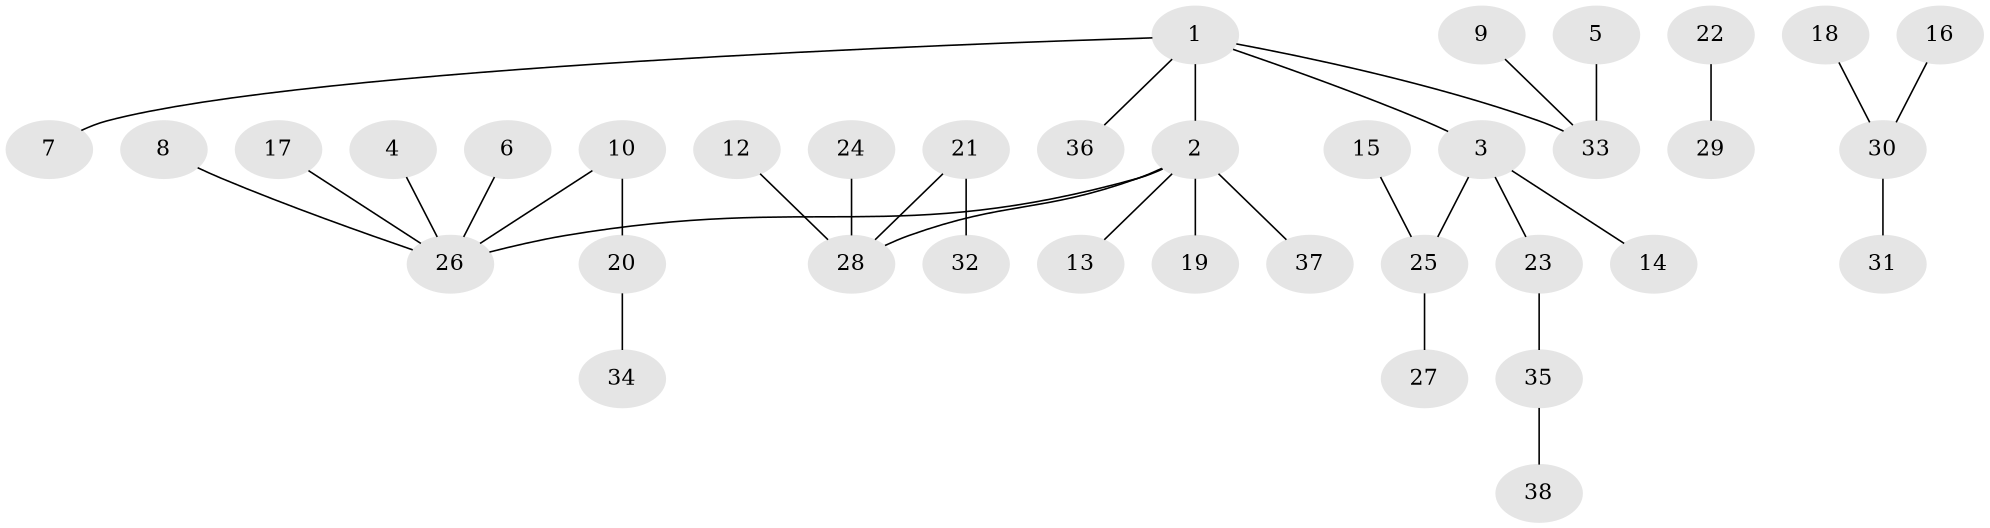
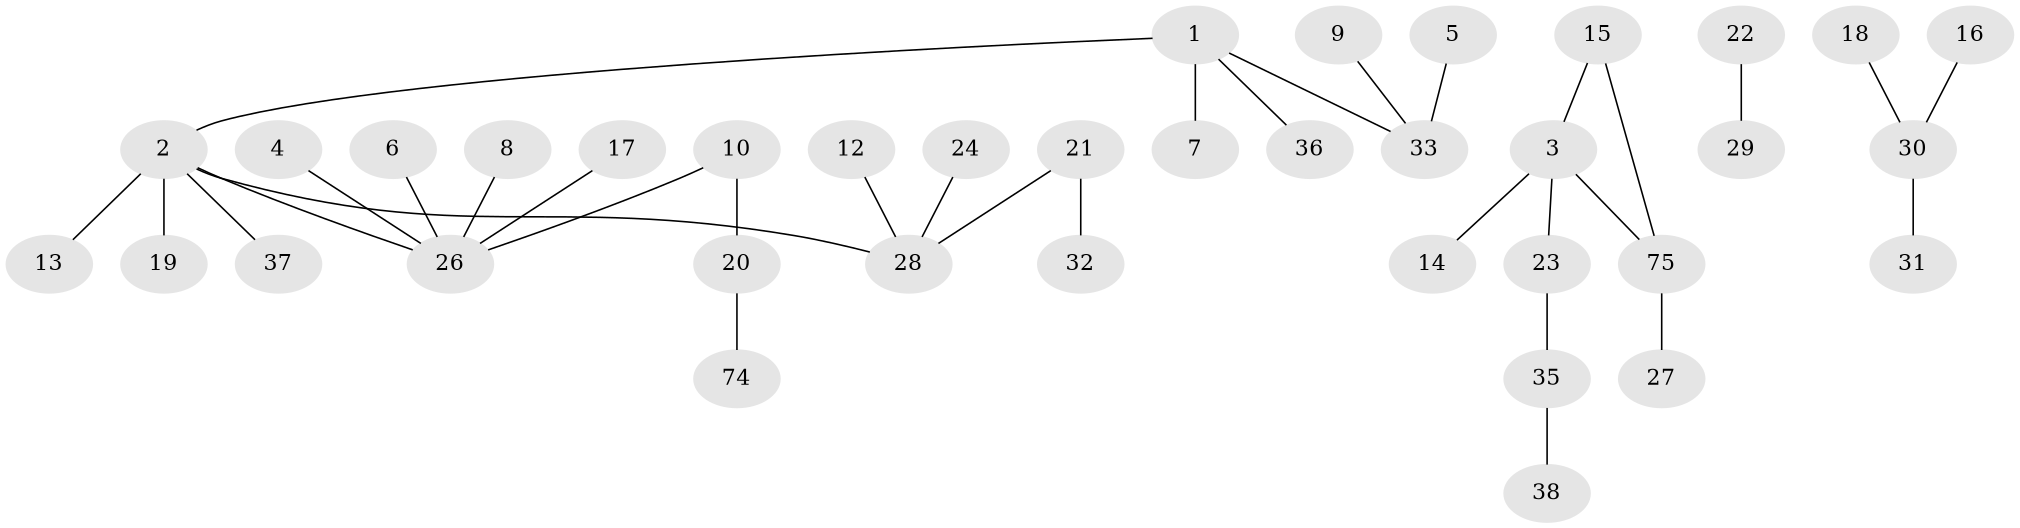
edge "1" -- "3": now "15" -- "3"
node "25": label "25" -> "75"
node "34": label "34" -> "74"
